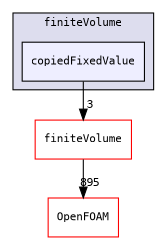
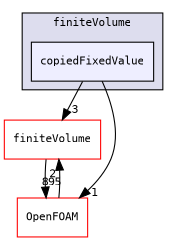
edge "copiedFixedValue" -> "OpenFOAM": added
edge "OpenFOAM" -> "finiteVolume": added
